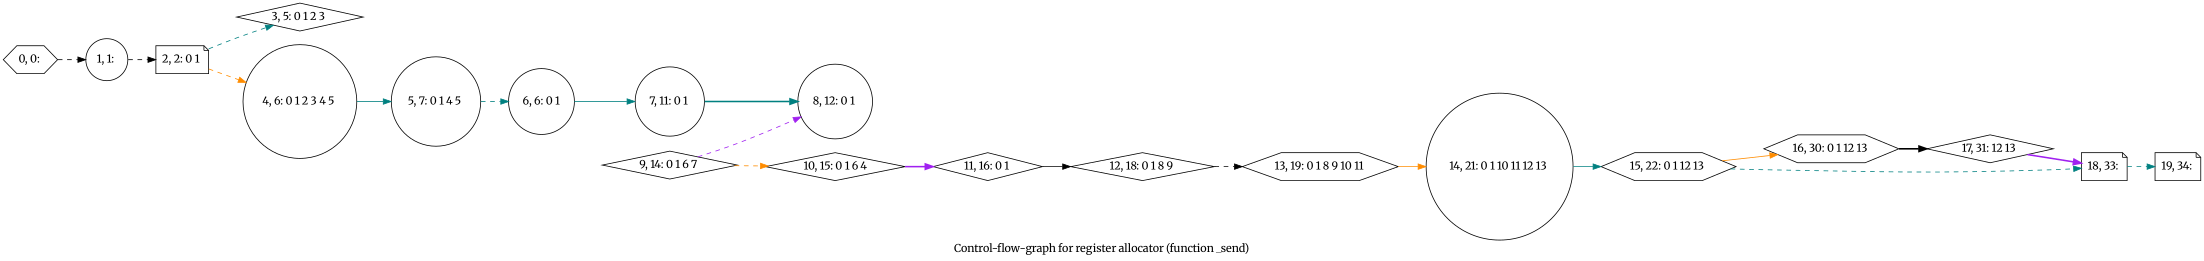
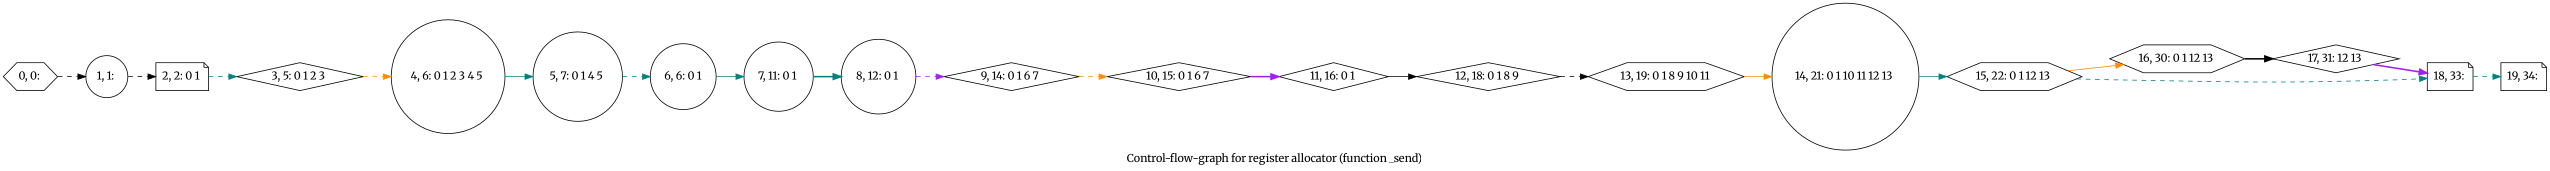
edge "2, 2: 0 1" -> "4, 6: 0 1 2 3 4 5": now "3, 5: 0 1 2 3" -> "4, 6: 0 1 2 3 4 5"
edge "9, 14: 0 1 6 7" -> "8, 12: 0 1": reversed
node "10, 15: 0 1 6 4": label "10, 15: 0 1 6 4" -> "10, 15: 0 1 6 7"
